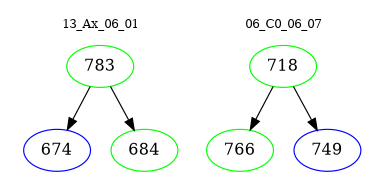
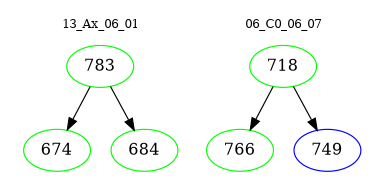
node "674": color blue -> green
